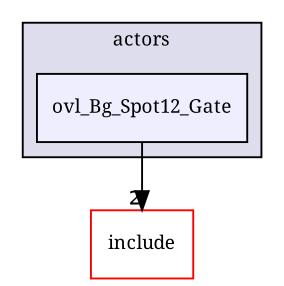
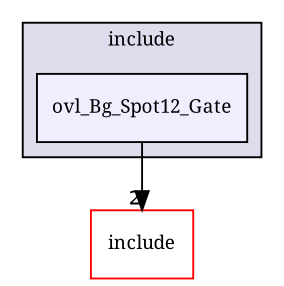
cluster "actors": label "actors" -> "include"
